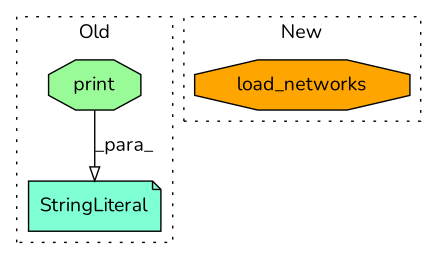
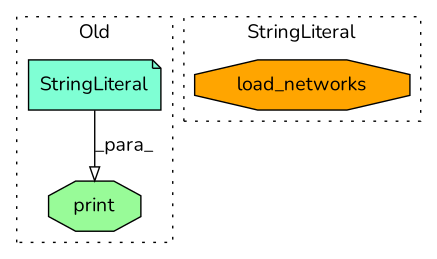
cluster "New": label "New" -> "StringLiteral"
edge "print" -> "StringLiteral": reversed
